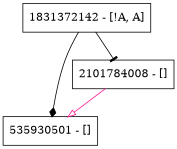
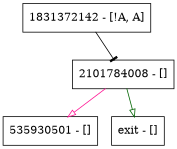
edge "1831372142 - [!A, A]" -> "535930501 - []": removed
node "exit - []": added
